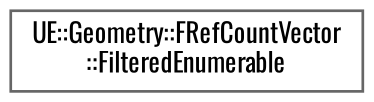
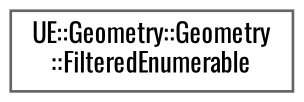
node "UE::Geometry::FRefCountVector ::FilteredEnumerable": label "UE::Geometry::FRefCountVector ::FilteredEnumerable" -> "UE::Geometry::Geometry ::FilteredEnumerable"
